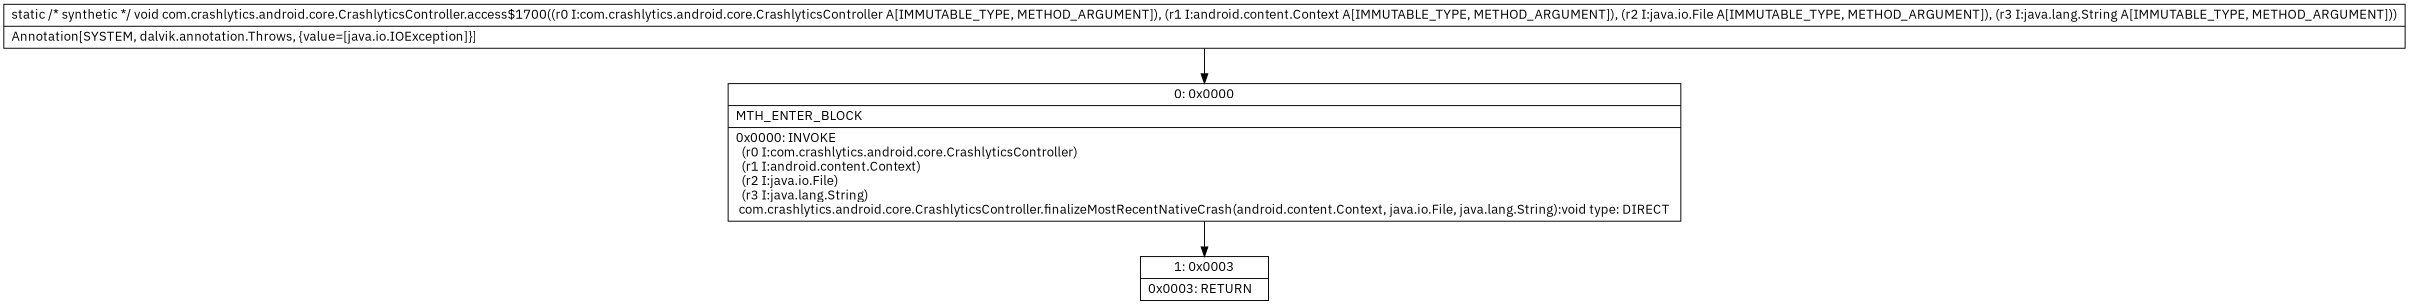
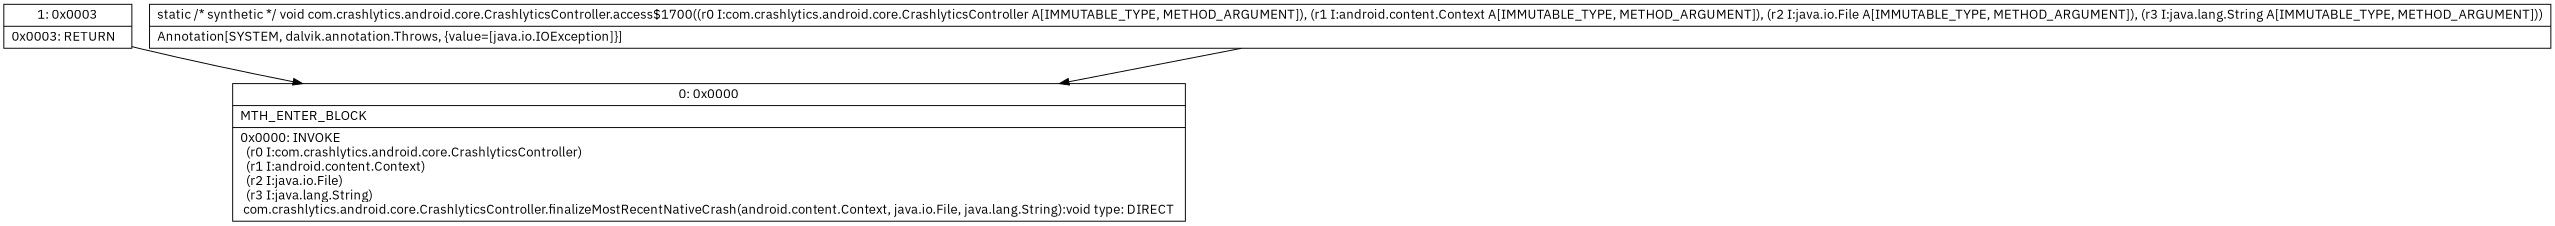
edge "0: 0x0000" -> "1: 0x0003": reversed
